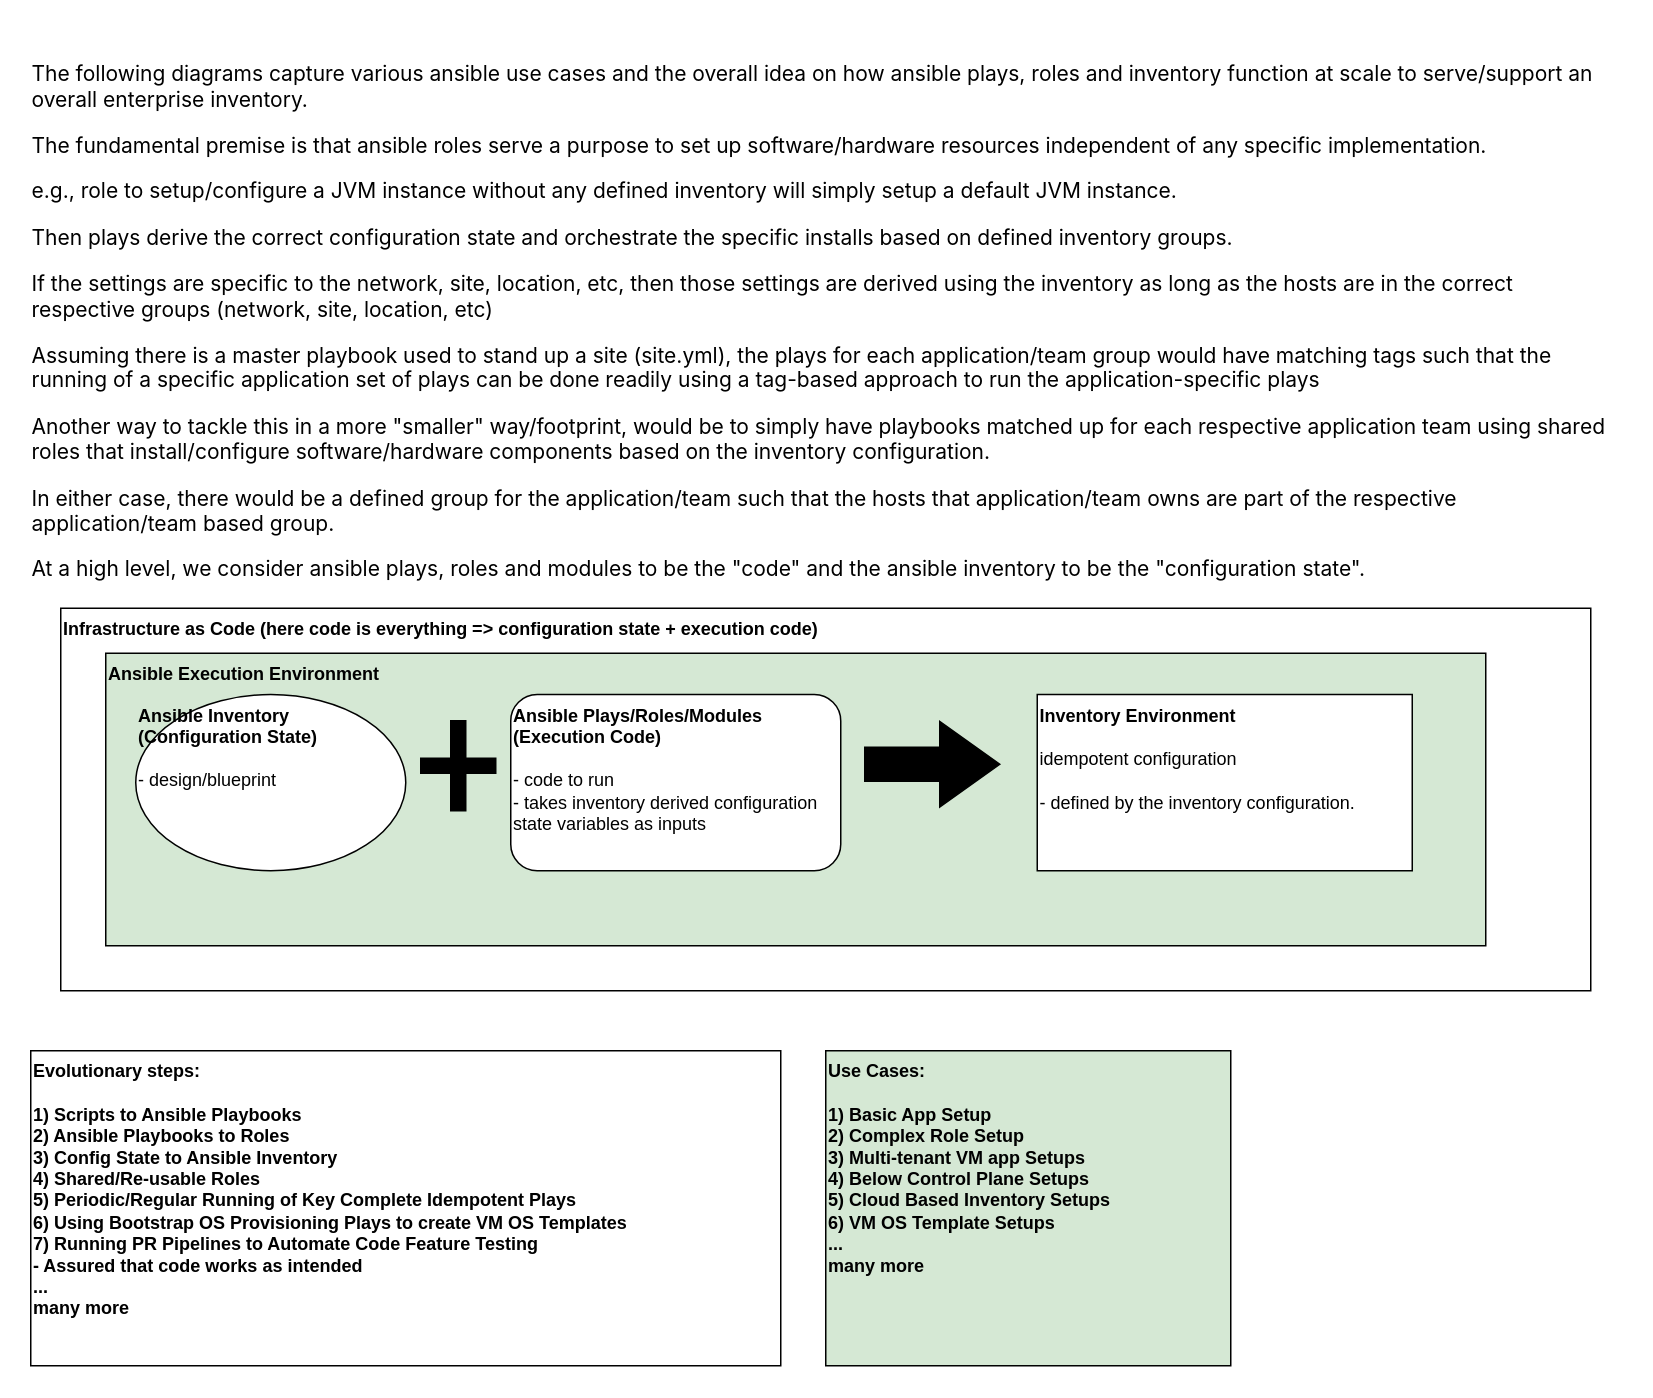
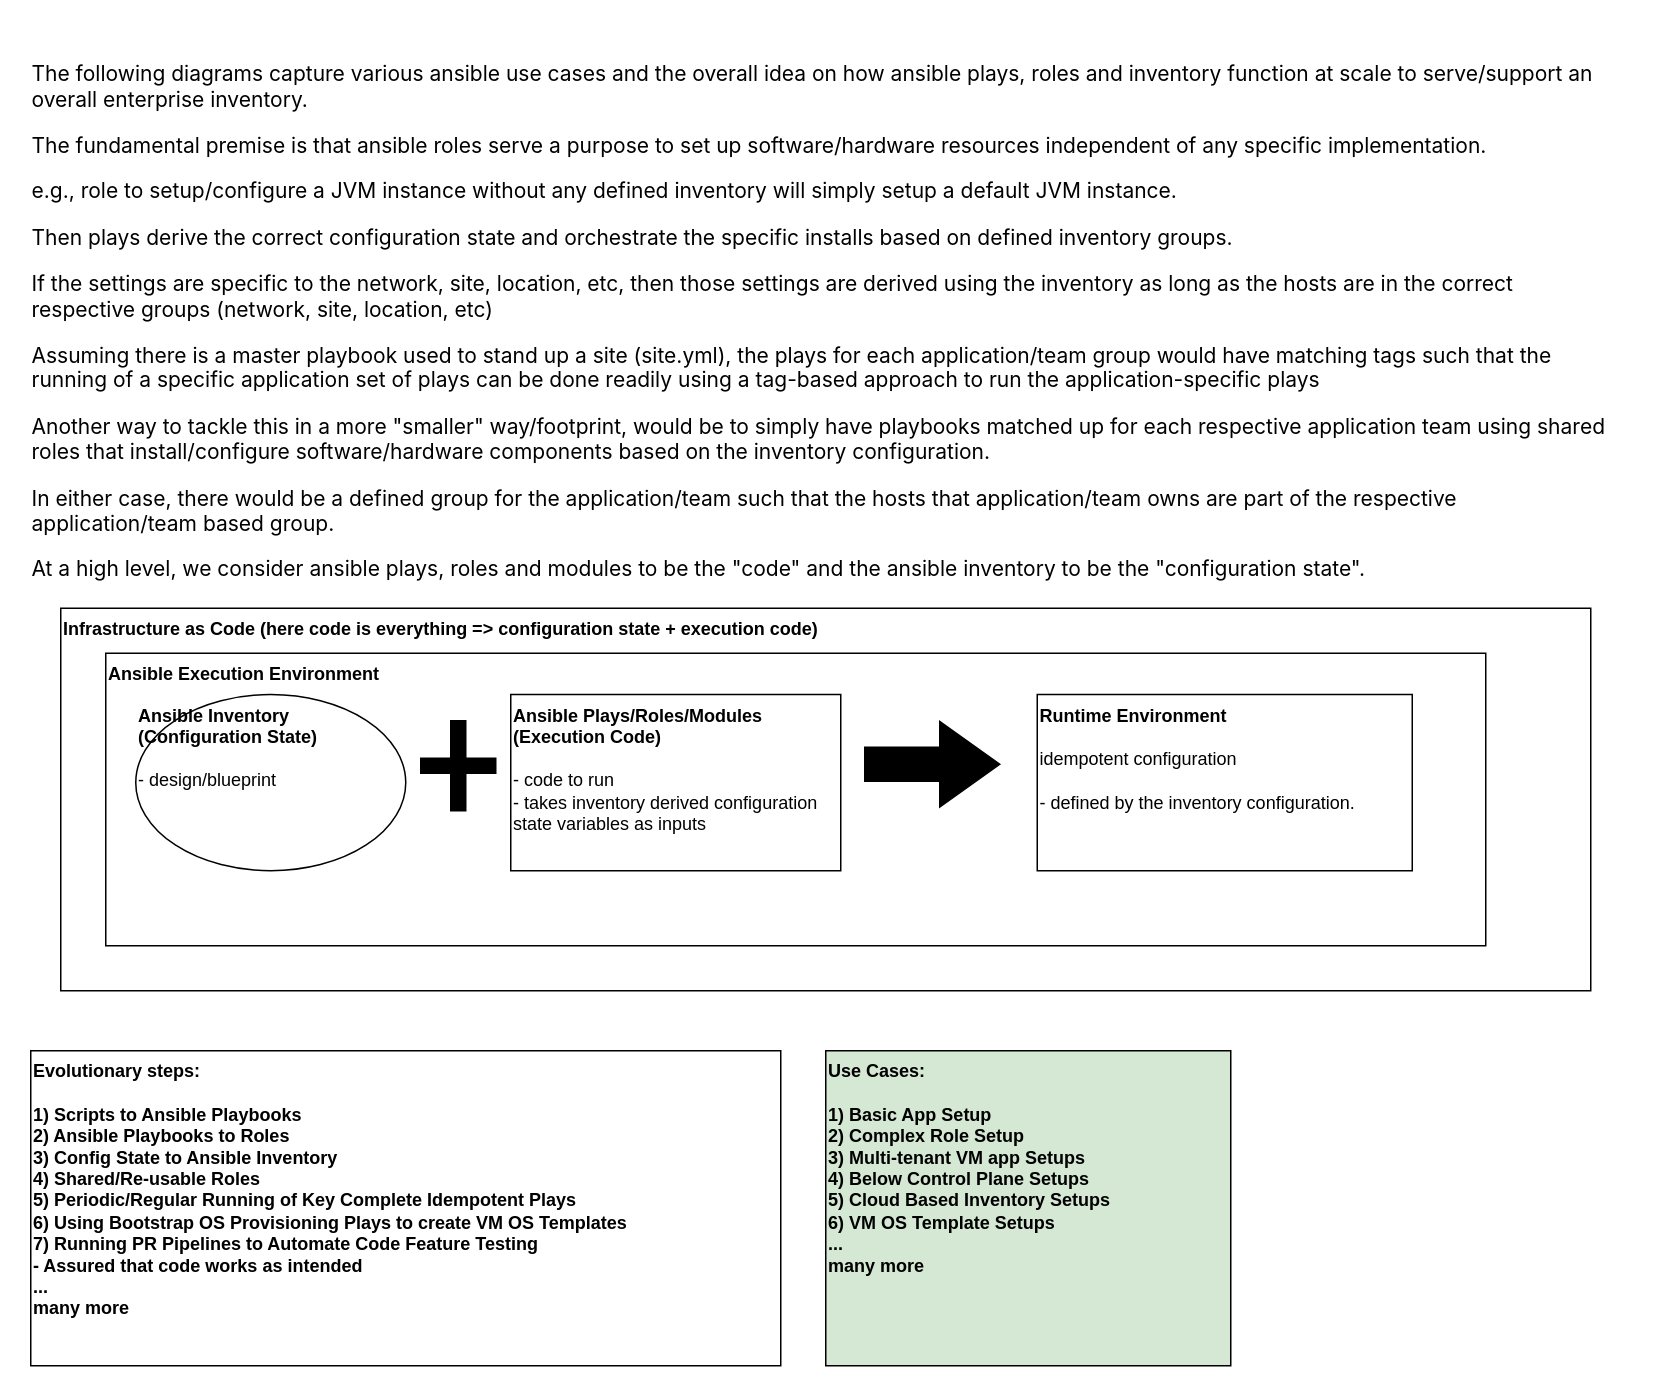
node "Ansible Execution Environment": fillcolor #d5e8d4 -> #ffffff
node "Inventory Environment idempotent configuration - defined by the inventory configuration.": label "Inventory Environment idempotent configuration - defined by the inventory configuration." -> "Runtime Environment idempotent configuration - defined by the inventory configuration."
node "Ansible Plays/Roles/Modules (Execution Code) - code to run - takes inventory derived configuration state variables as inputs": shape rounded rectangle -> rectangle
